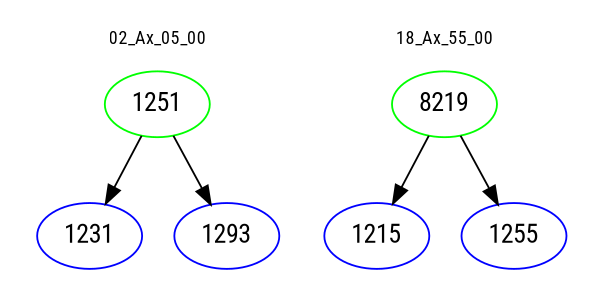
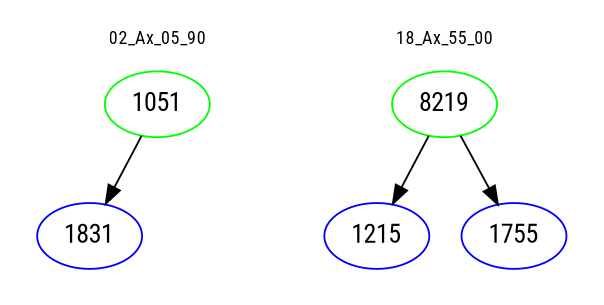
cluster "02_Ax_05_00": label "02_Ax_05_00" -> "02_Ax_05_90"
node "1251": label "1251" -> "1051"
node "1231": label "1231" -> "1831"
node "1293": removed
node "1255": label "1255" -> "1755"
